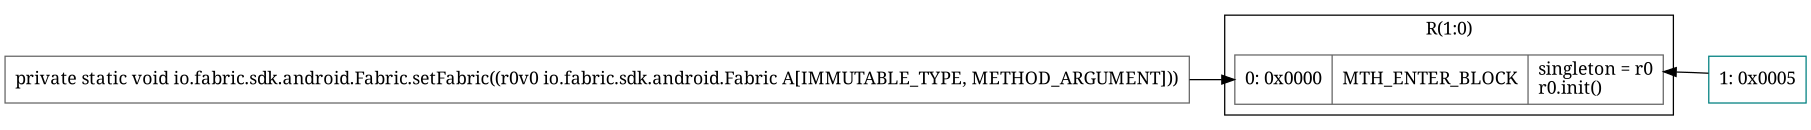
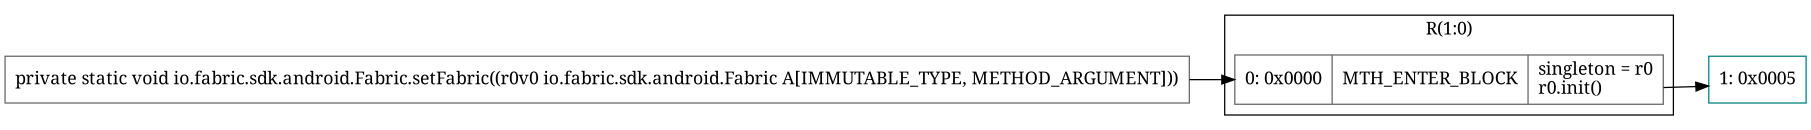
edge "1: 0x0005" -> "0: 0x0000": reversed
